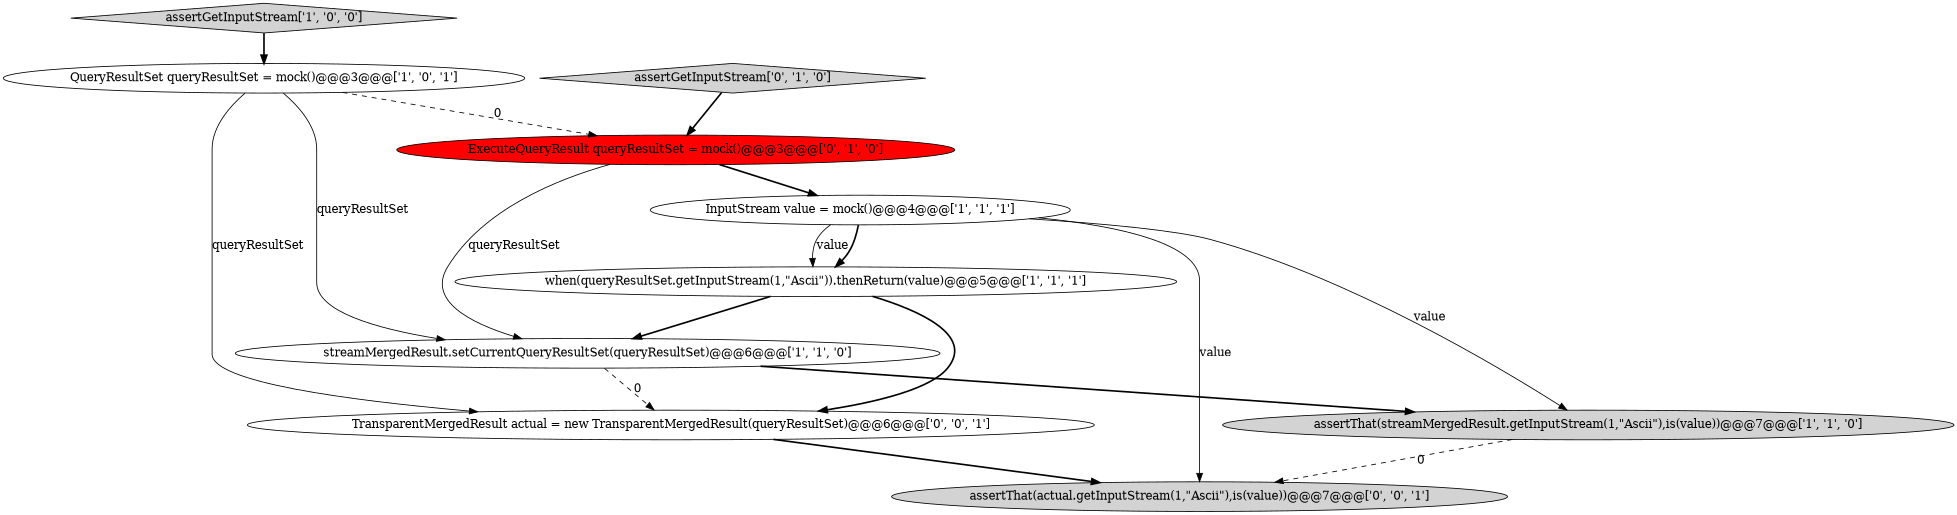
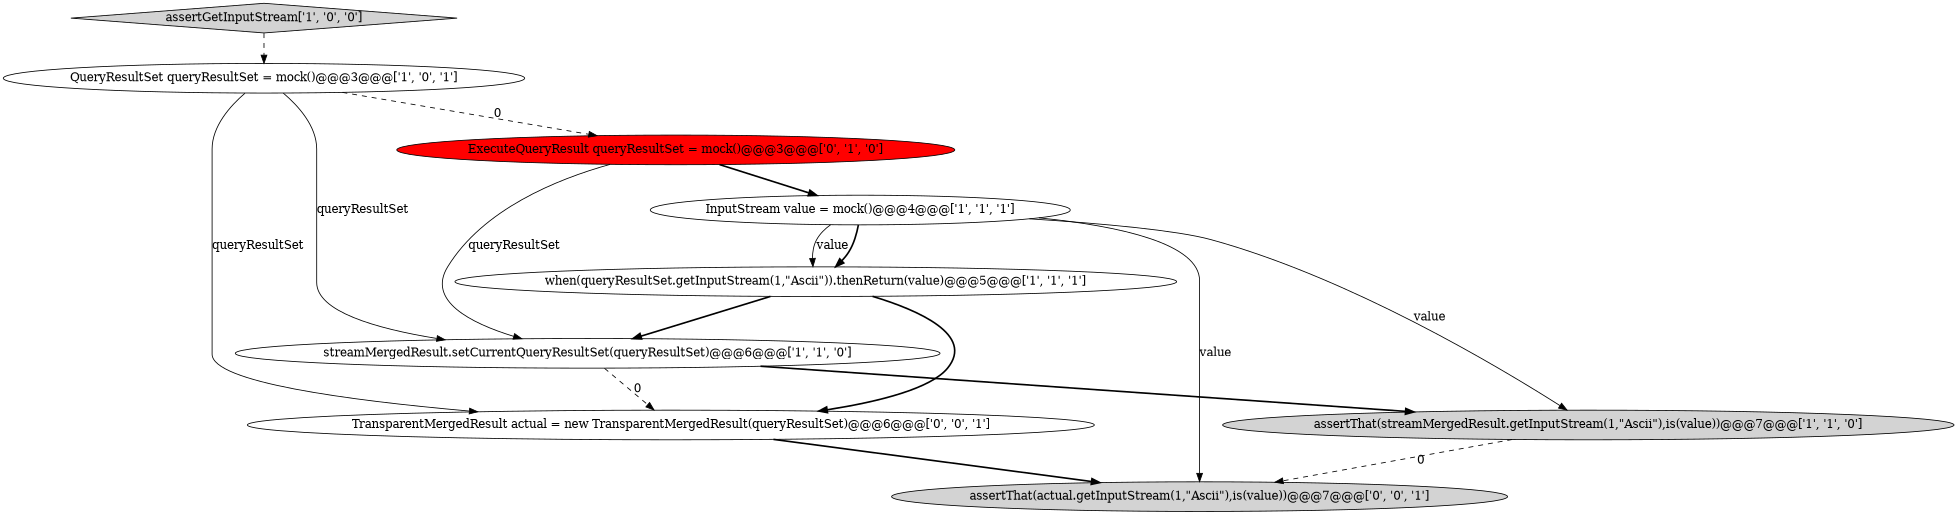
edge "assertGetInputStream['1', '0', '0']" -> "QueryResultSet queryResultSet = mock()@@@3@@@['1', '0', '1']": style bold -> dashed
node "assertGetInputStream['0', '1', '0']": removed
